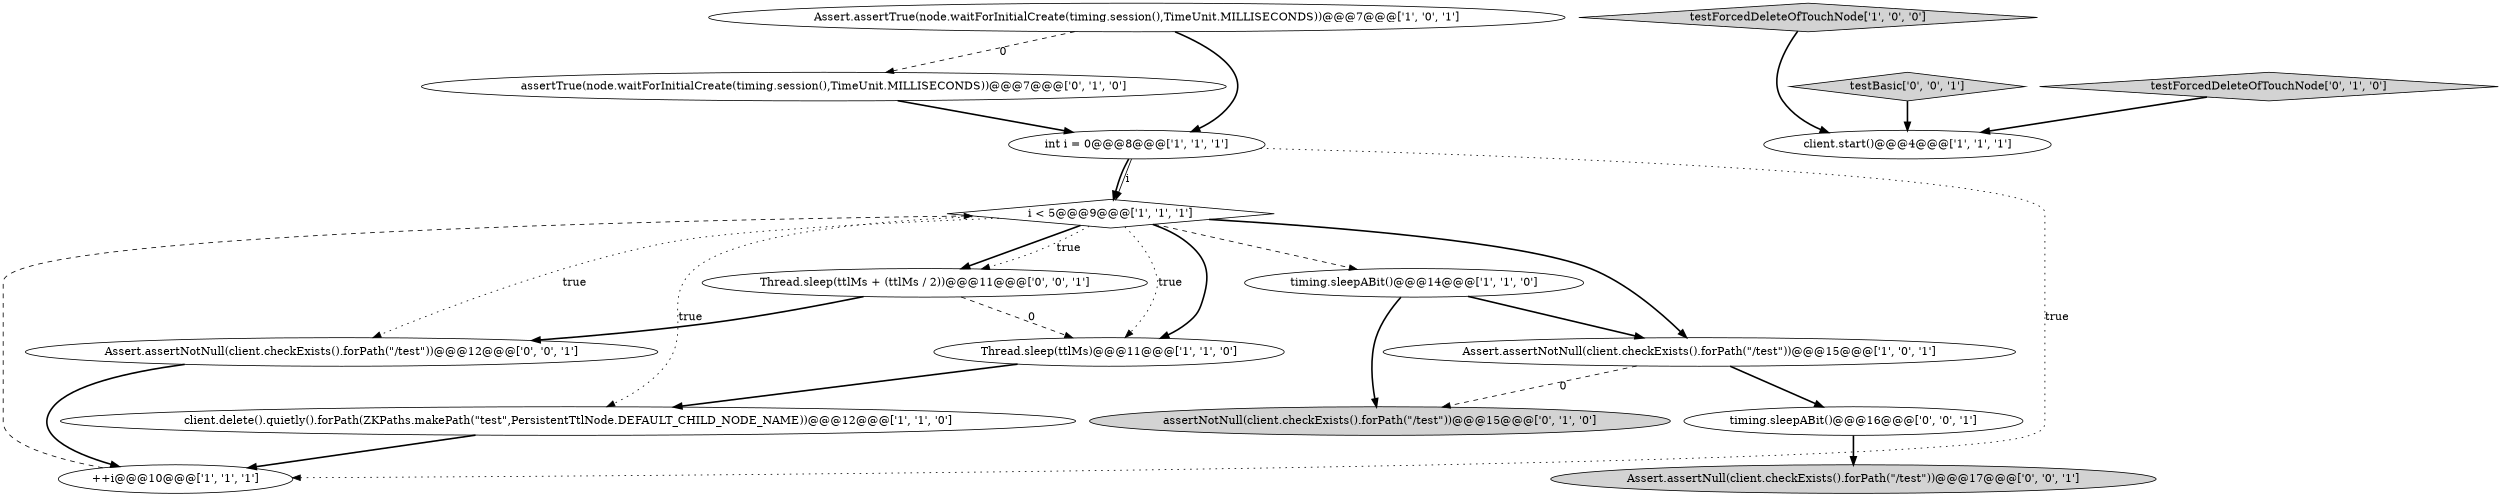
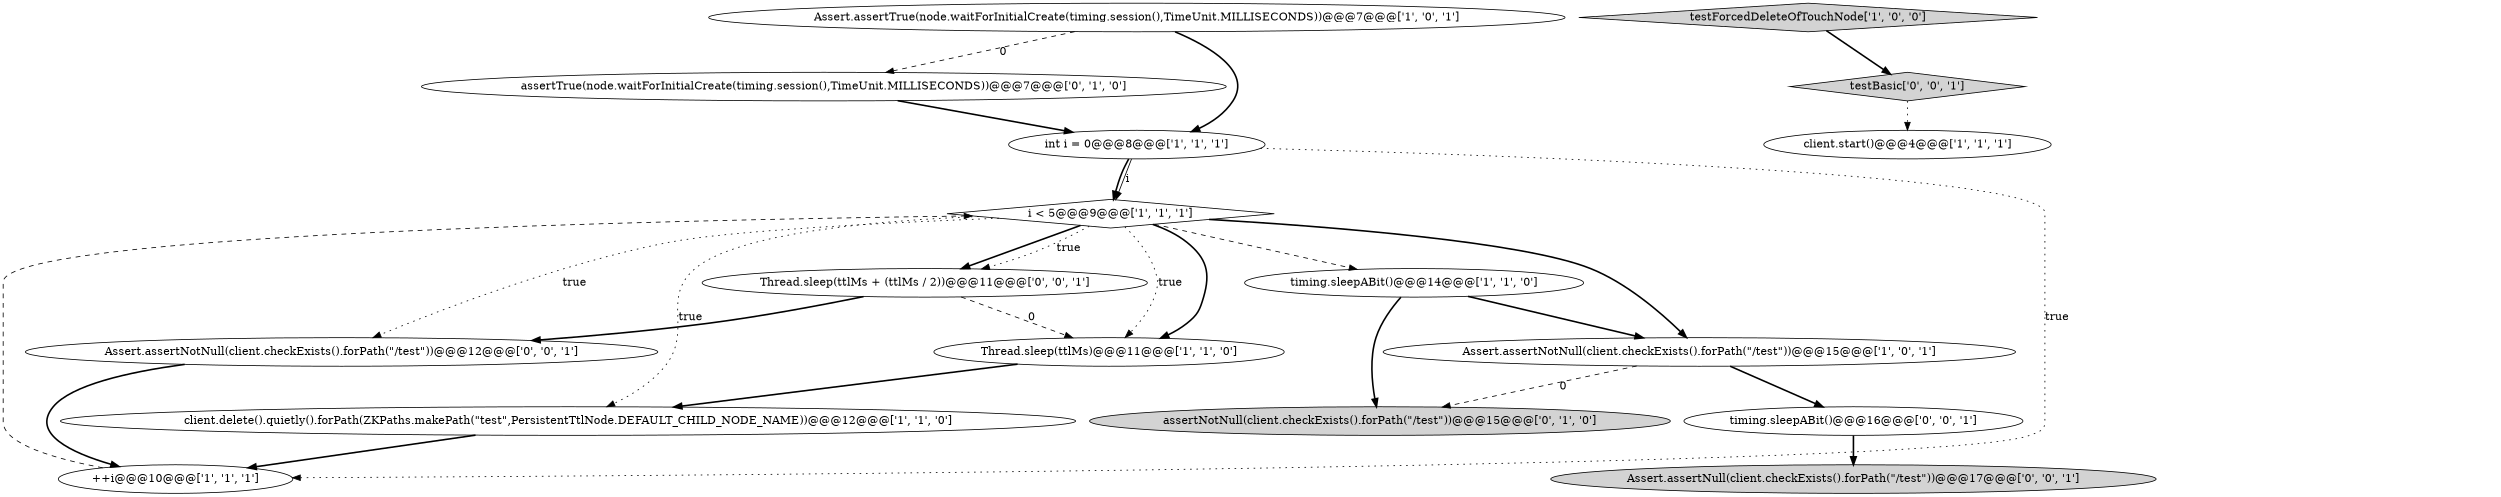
node "testForcedDeleteOfTouchNode['0', '1', '0']": removed
edge "testForcedDeleteOfTouchNode['1', '0', '0']" -> "client.start()@@@4@@@['1', '1', '1']": now "testForcedDeleteOfTouchNode['1', '0', '0']" -> "testBasic['0', '0', '1']"
edge "testBasic['0', '0', '1']" -> "client.start()@@@4@@@['1', '1', '1']": style bold -> dotted
